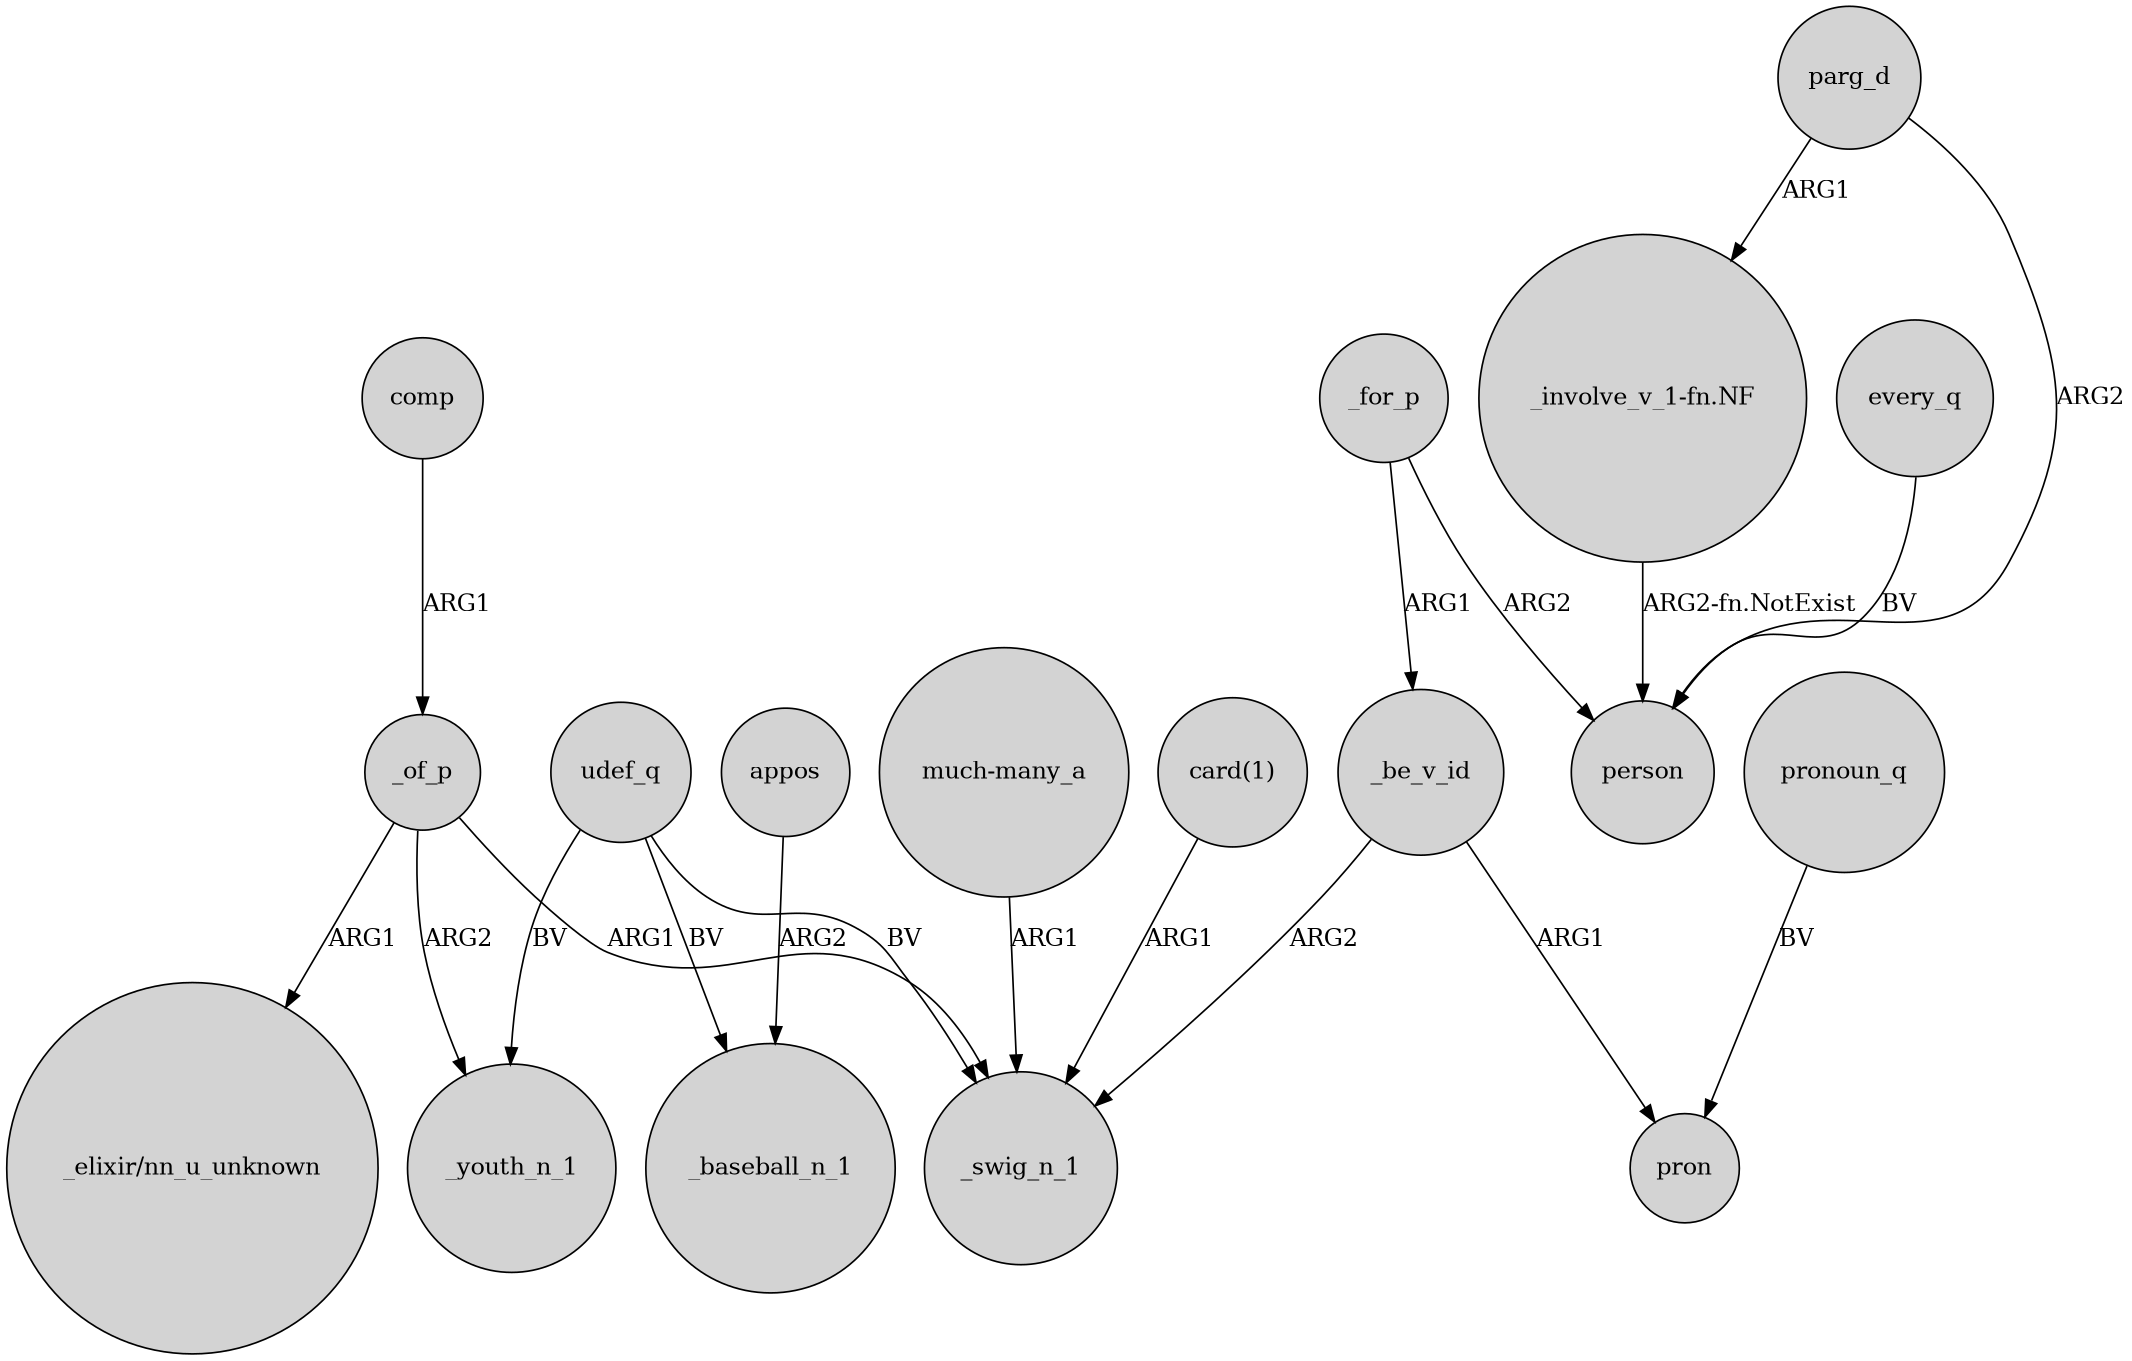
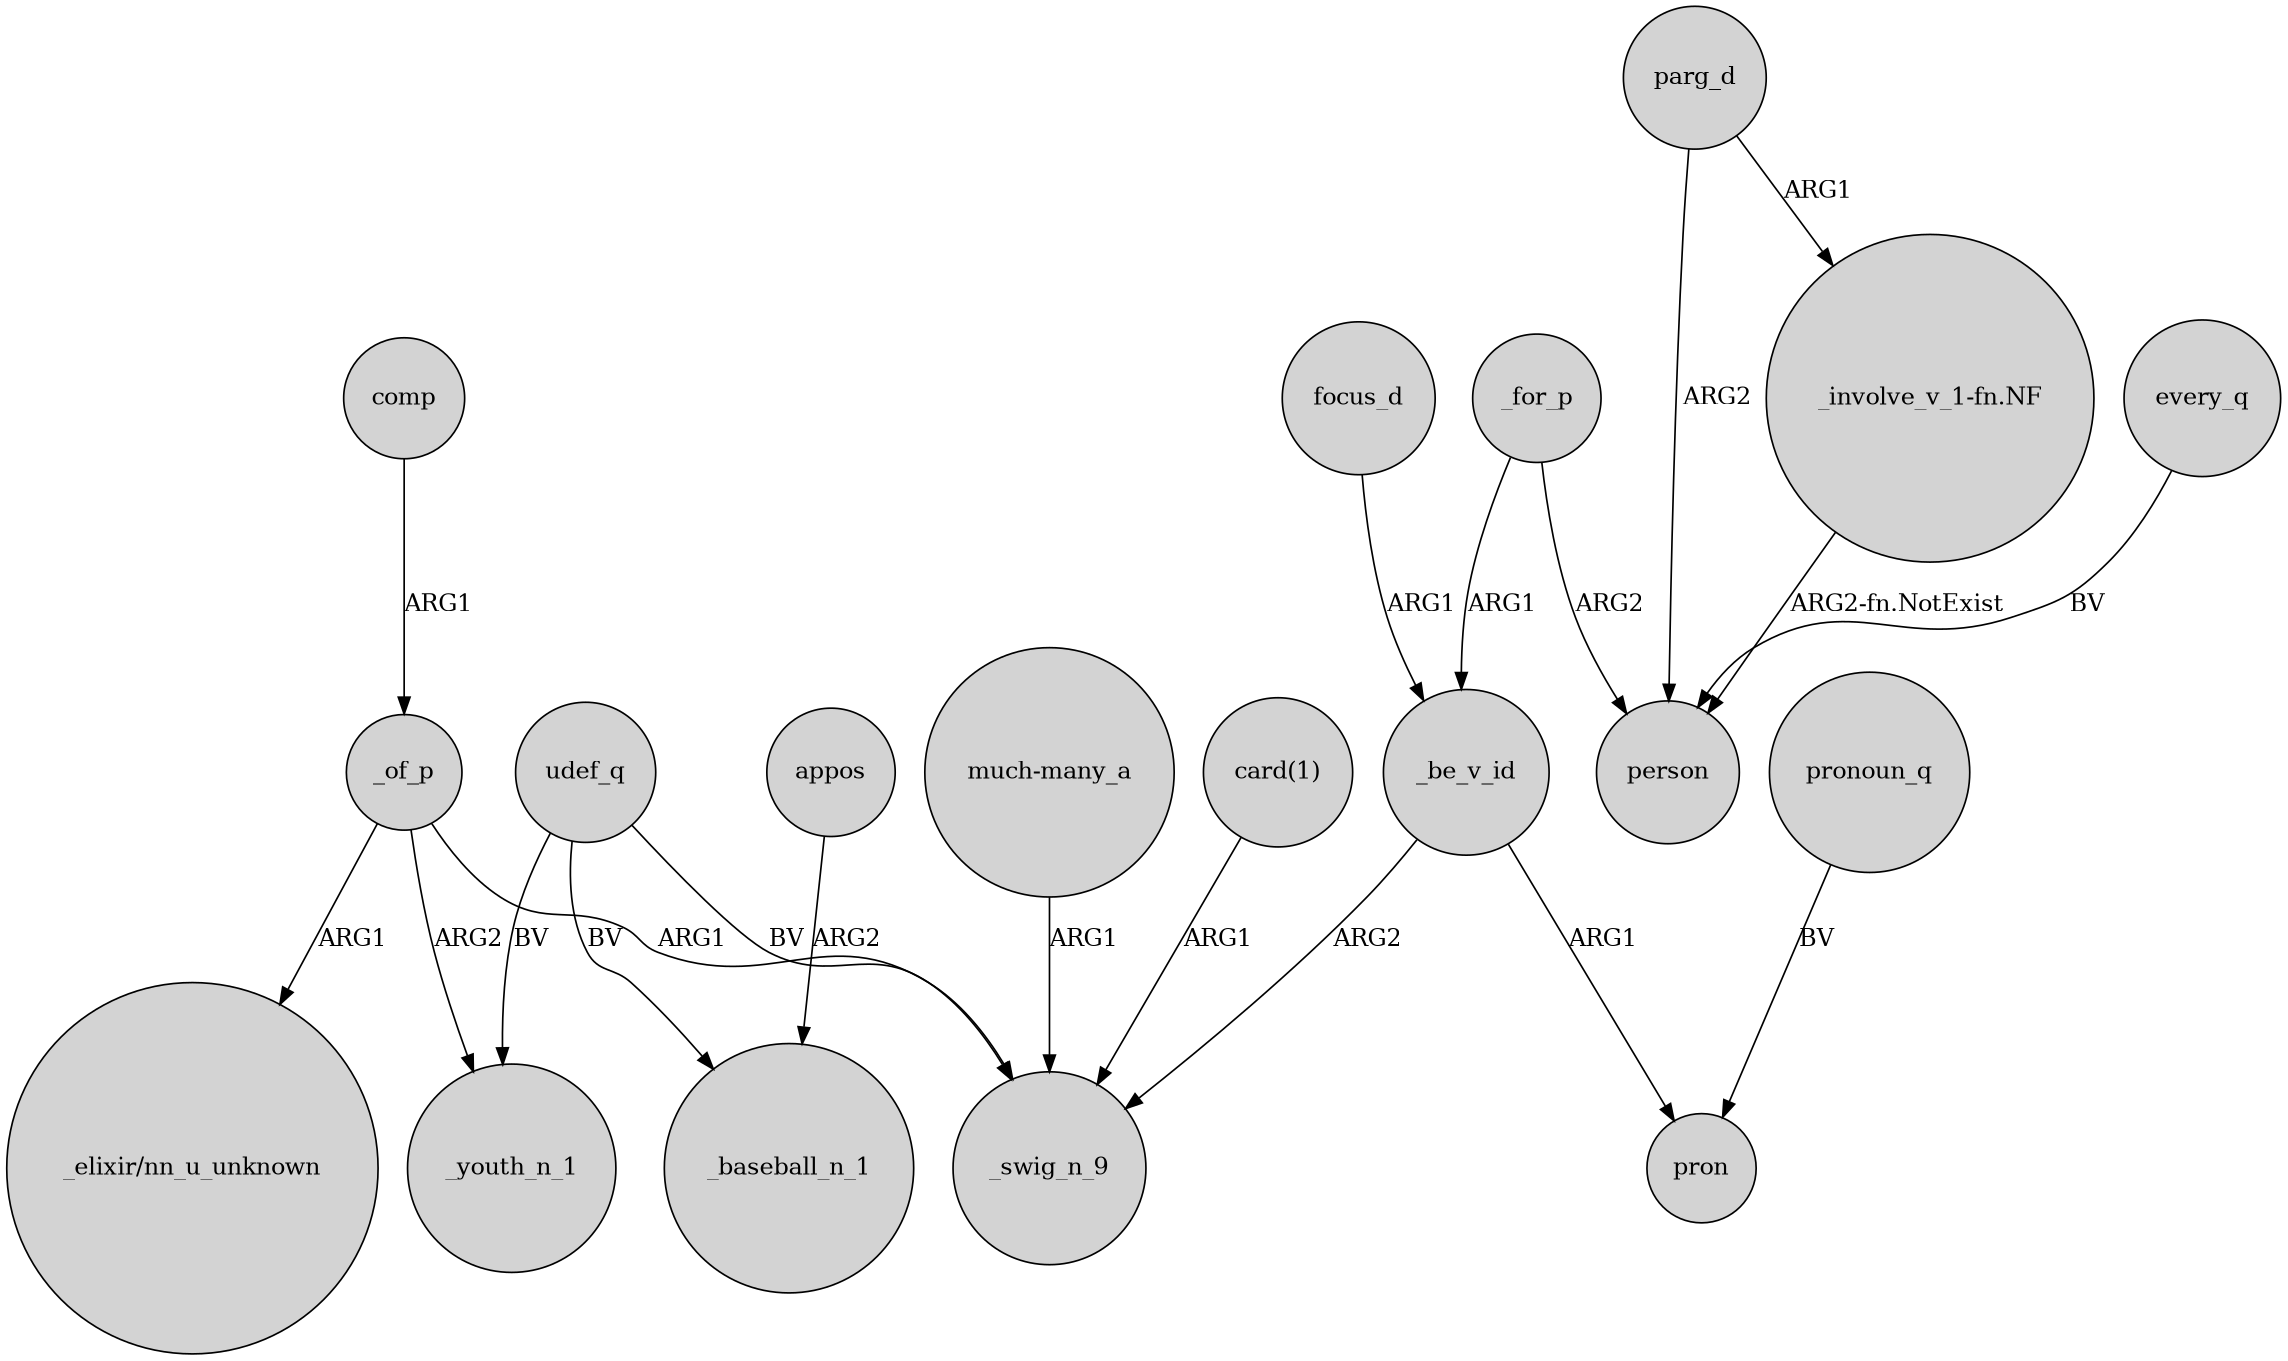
node "focus_d": added
node "_swig_n_1": label "_swig_n_1" -> "_swig_n_9"
